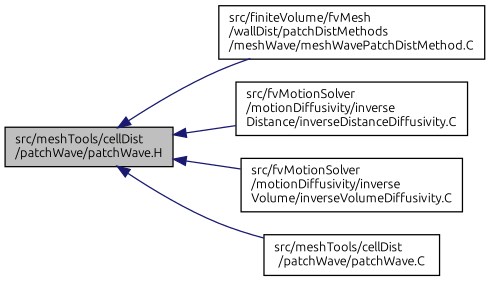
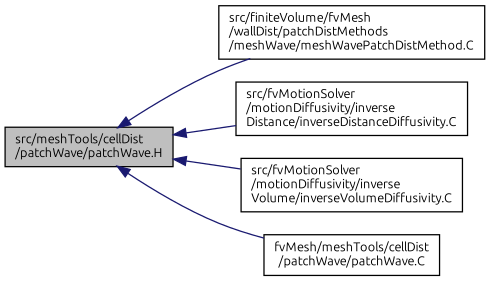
node "src/meshTools/cellDist /patchWave/patchWave.C": label "src/meshTools/cellDist /patchWave/patchWave.C" -> "fvMesh/meshTools/cellDist /patchWave/patchWave.C"
